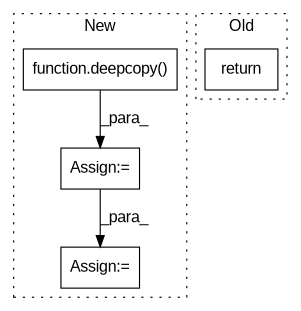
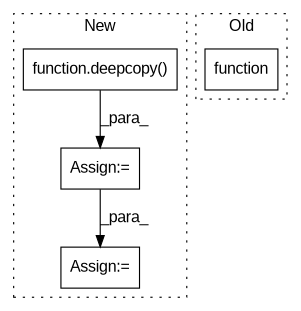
node "return": label "return" -> "function"
